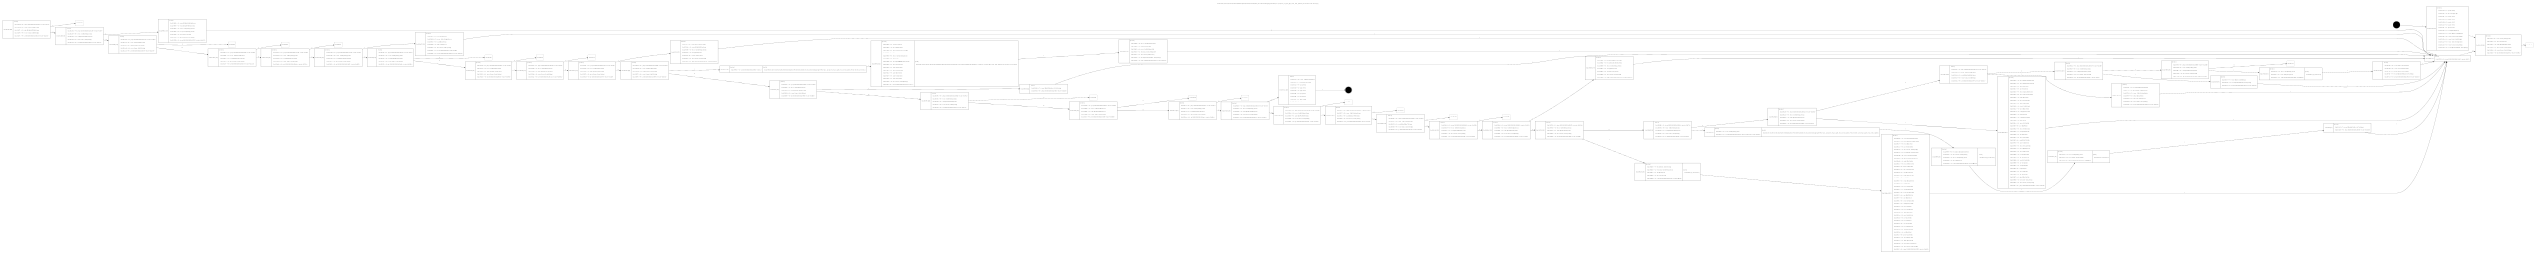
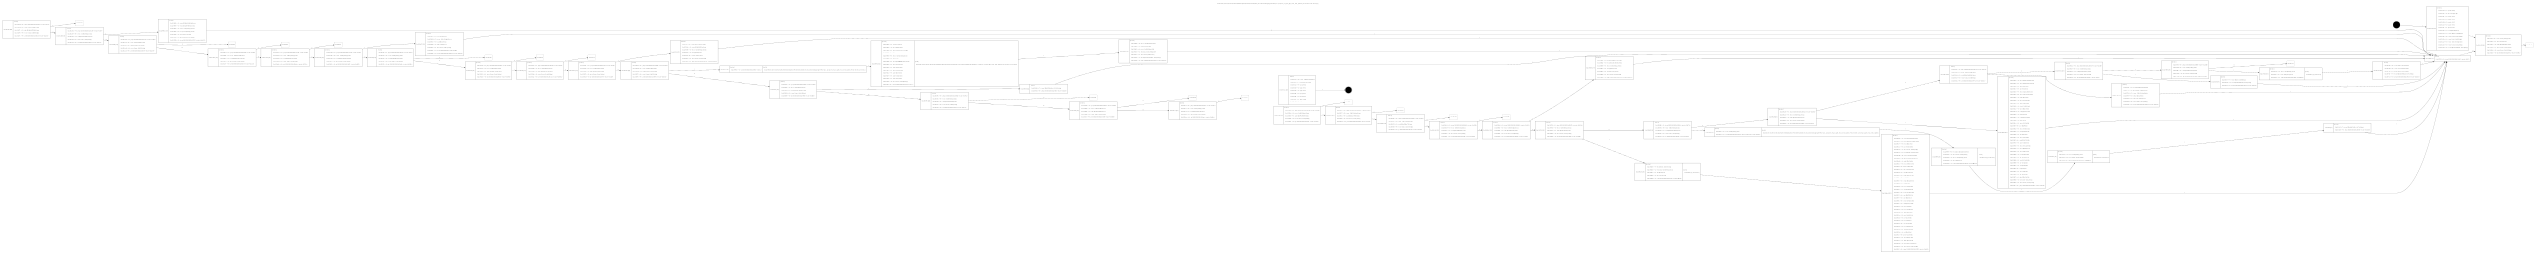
node "0x4015e0 [25]": removed
